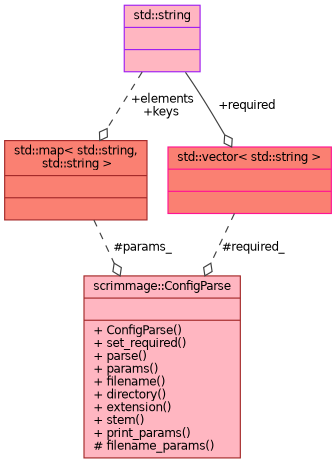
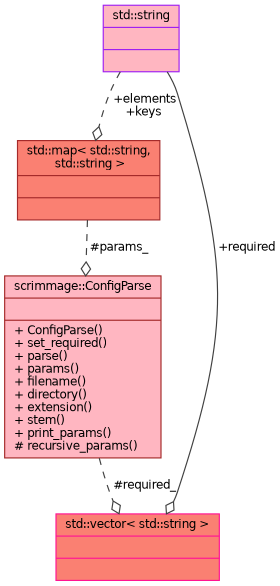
edge "std::vector< std::string >" -> "scrimmage::ConfigParse": reversed
node "scrimmage::ConfigParse": text "# filename_params()" -> "# recursive_params()"
